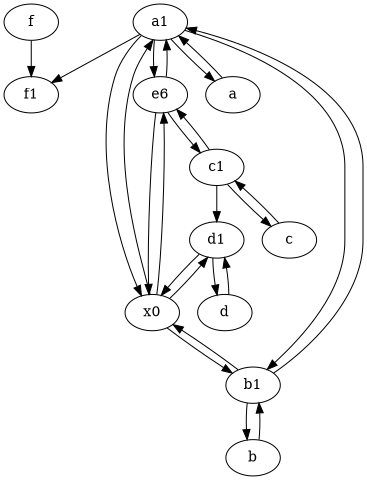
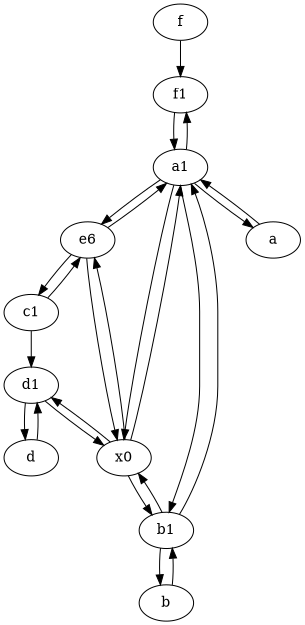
edge "f1" -> "a1": added
node "c": removed
